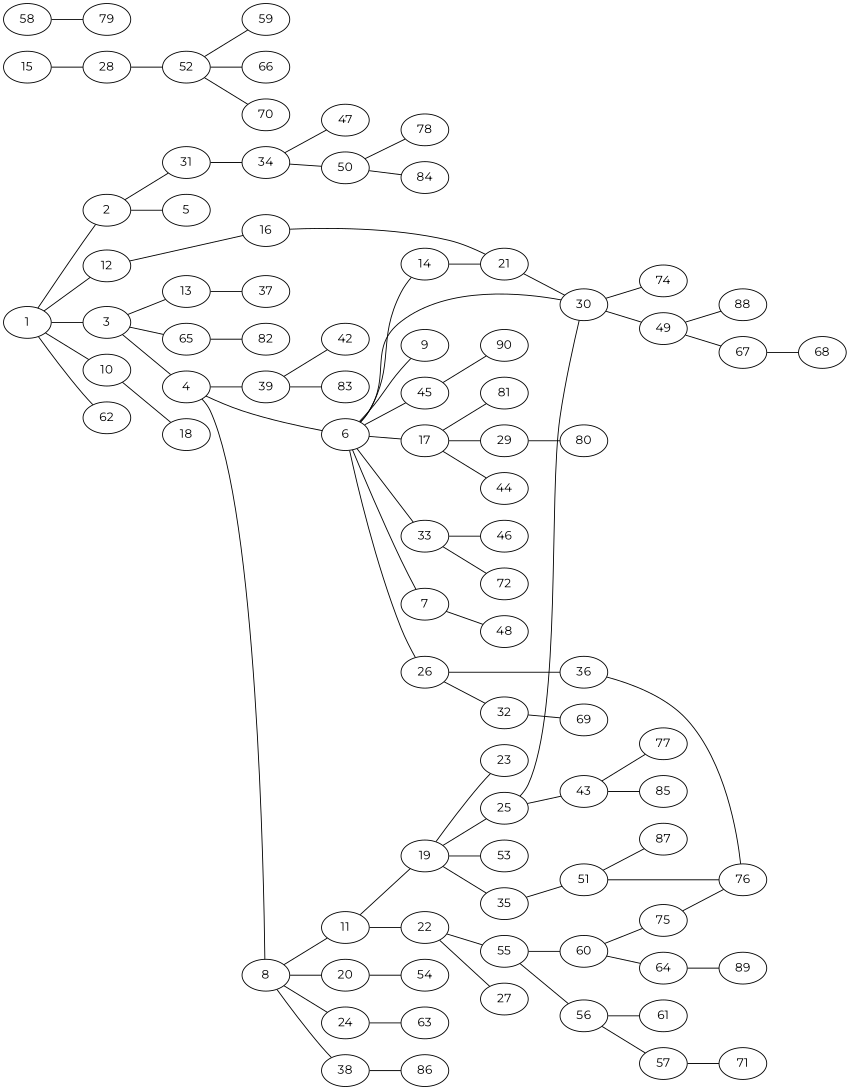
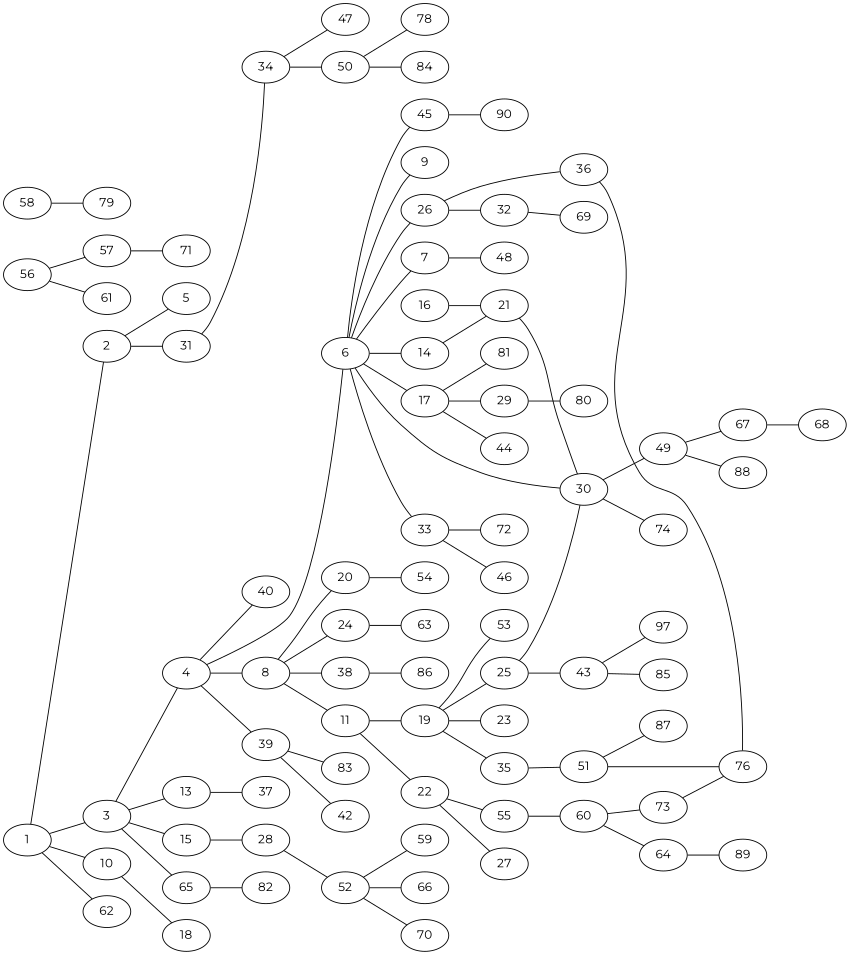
node "12": removed
node "40": added
node "77": label "77" -> "97"
edge "3" -- "15": added
node "75": label "75" -> "73"
edge "55" -- "56": removed
